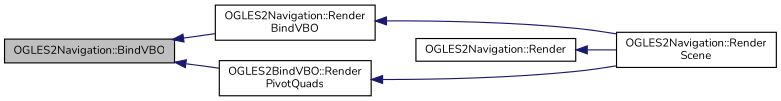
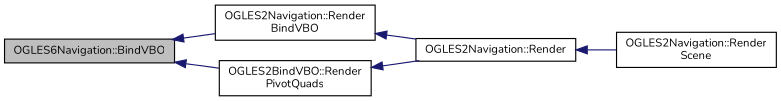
edge "OGLES2Navigation::Render Scene" -> "OGLES2Navigation::Render BindVBO": now "OGLES2Navigation::Render" -> "OGLES2Navigation::Render BindVBO"
node "OGLES2Navigation::BindVBO": label "OGLES2Navigation::BindVBO" -> "OGLES6Navigation::BindVBO"
edge "OGLES2Navigation::Render Scene" -> "OGLES2BindVBO::Render PivotQuads": now "OGLES2Navigation::Render" -> "OGLES2BindVBO::Render PivotQuads"
